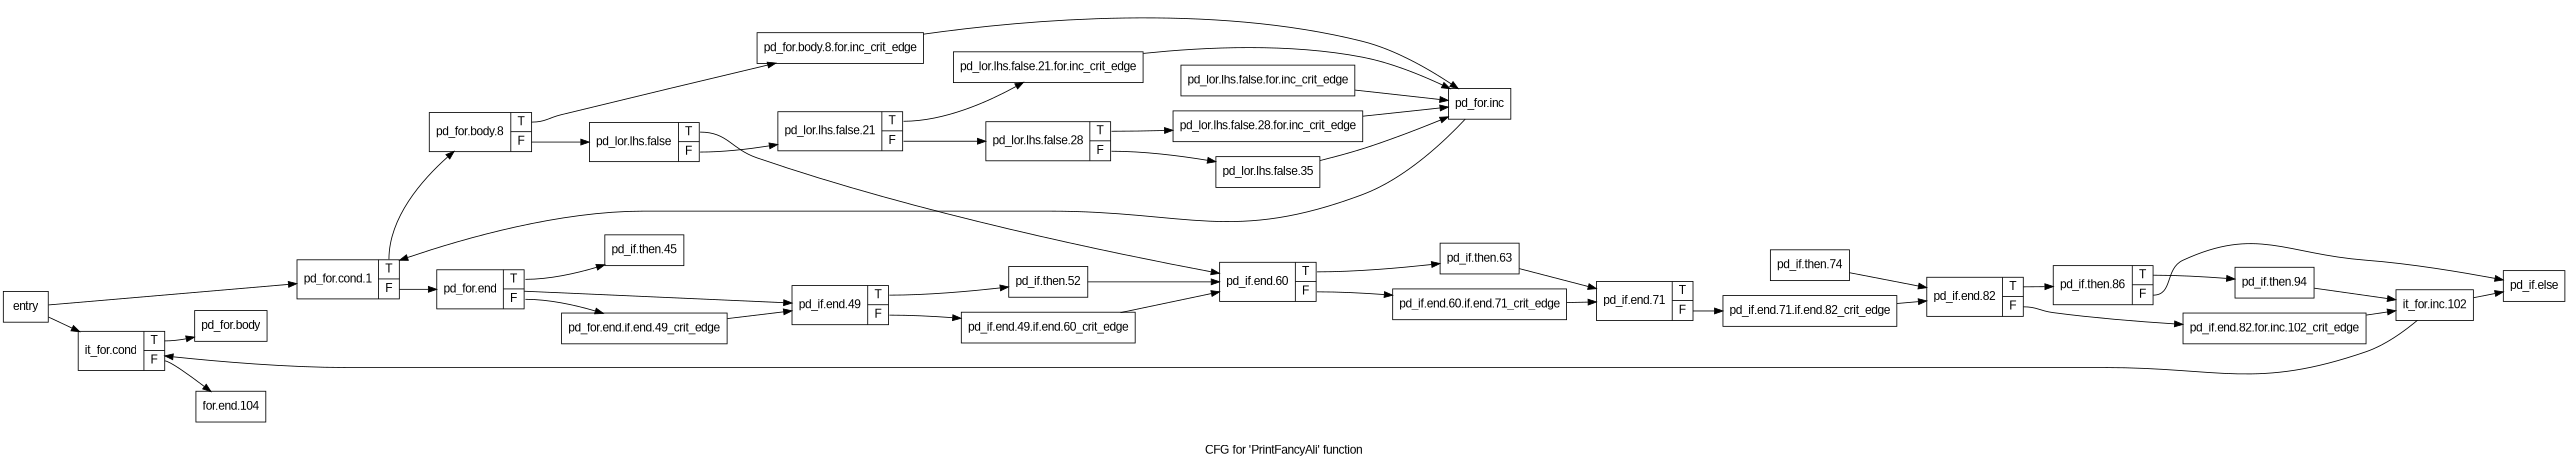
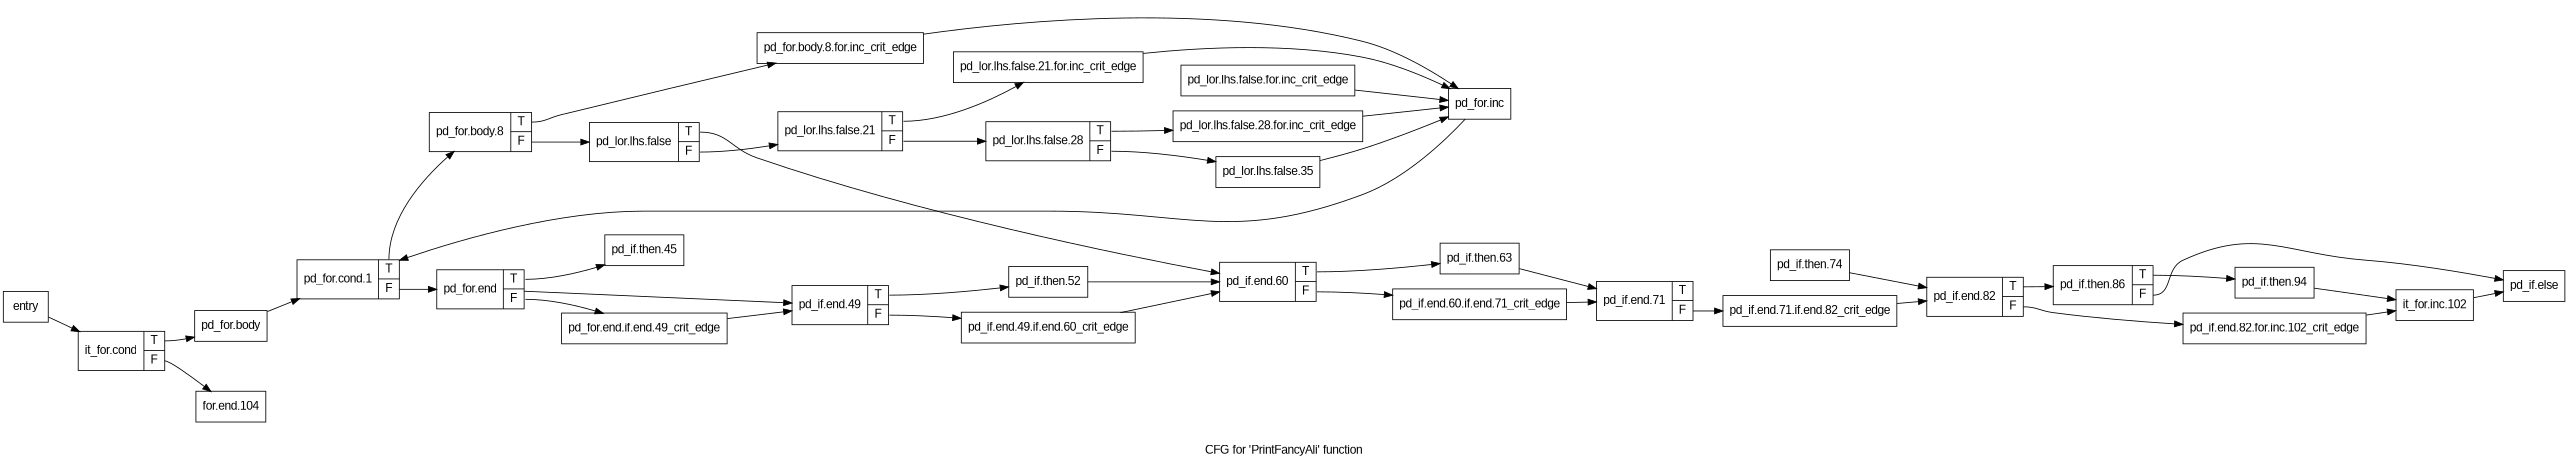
edge "entry" -> "pd_for.cond.1": now "pd_for.body" -> "pd_for.cond.1"
edge "it_for.inc.102" -> "it_for.cond": removed
